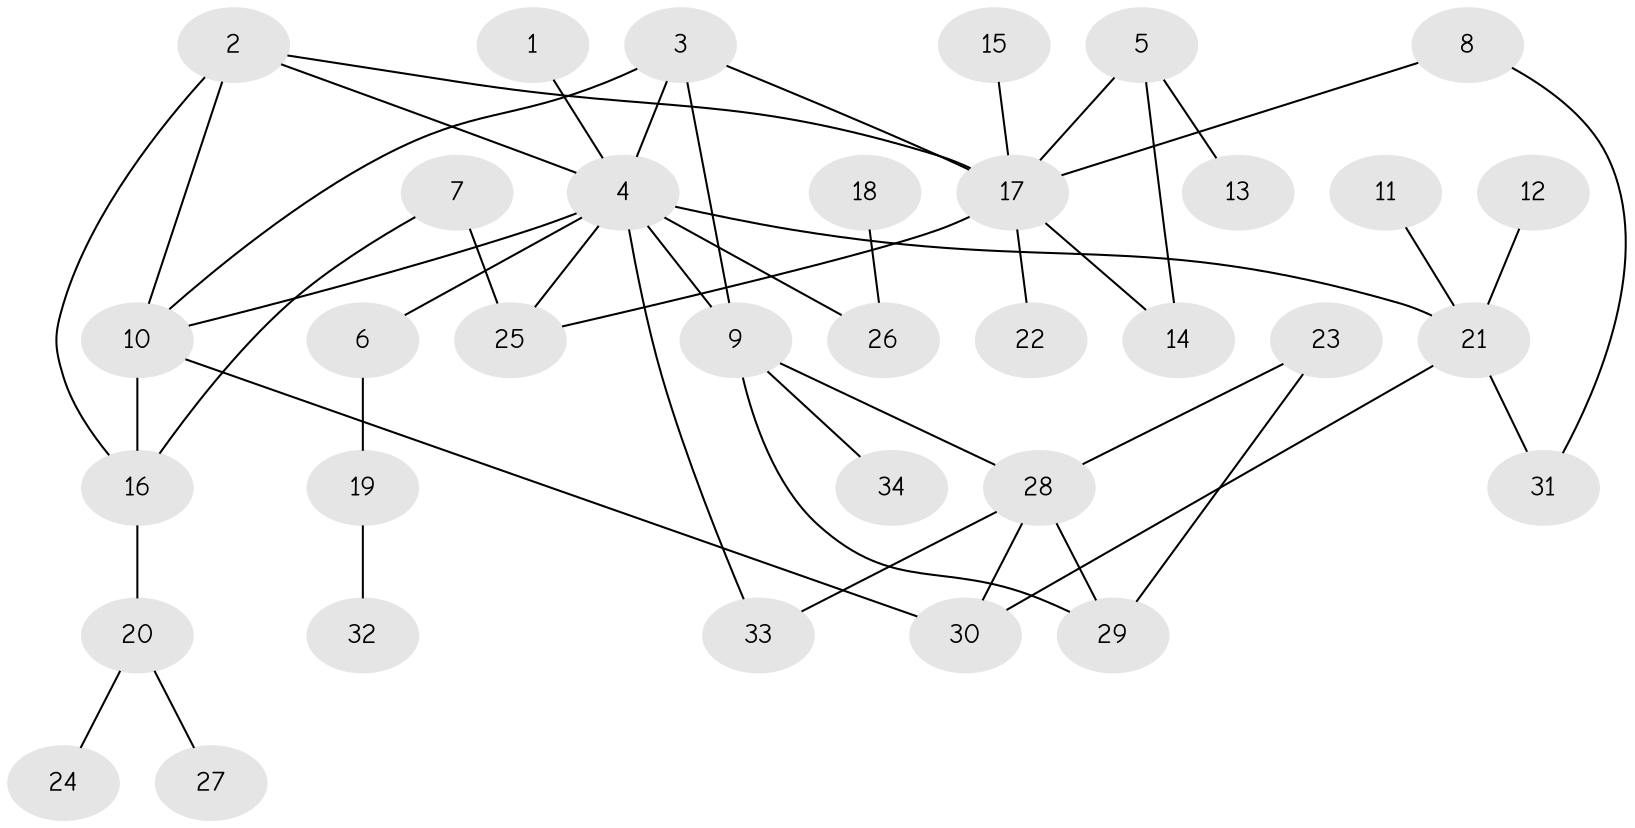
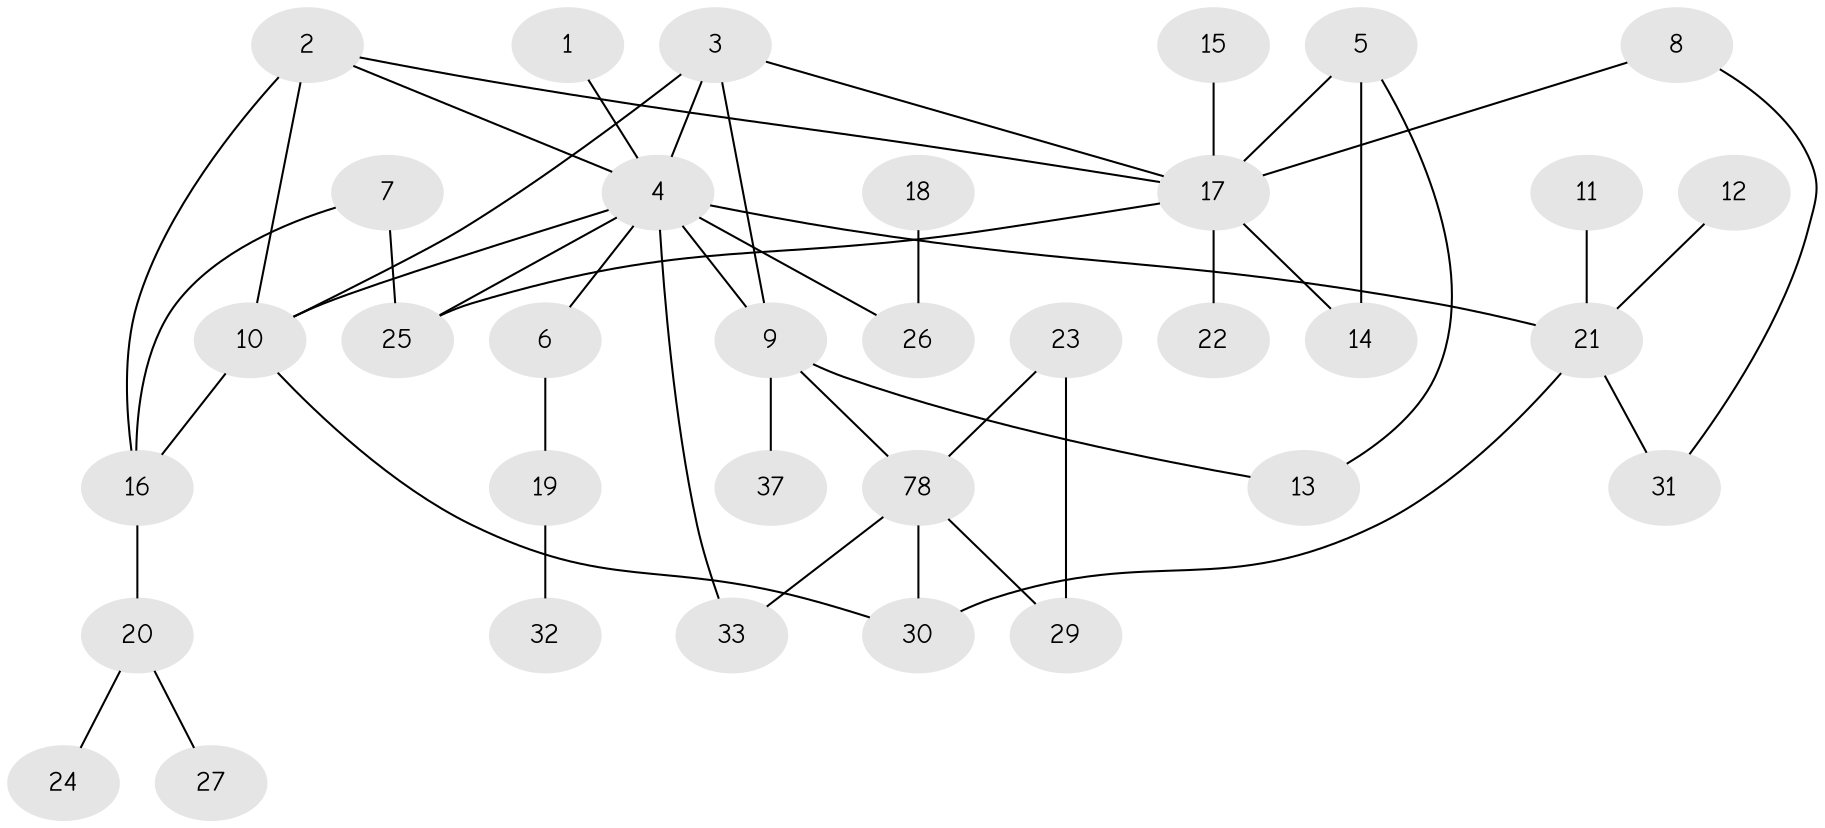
node "34": label "34" -> "37"
node "28": label "28" -> "78"
edge "9" -- "29": now "9" -- "13"
